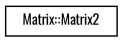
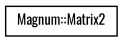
node "Matrix::Matrix2": label "Matrix::Matrix2" -> "Magnum::Matrix2"
